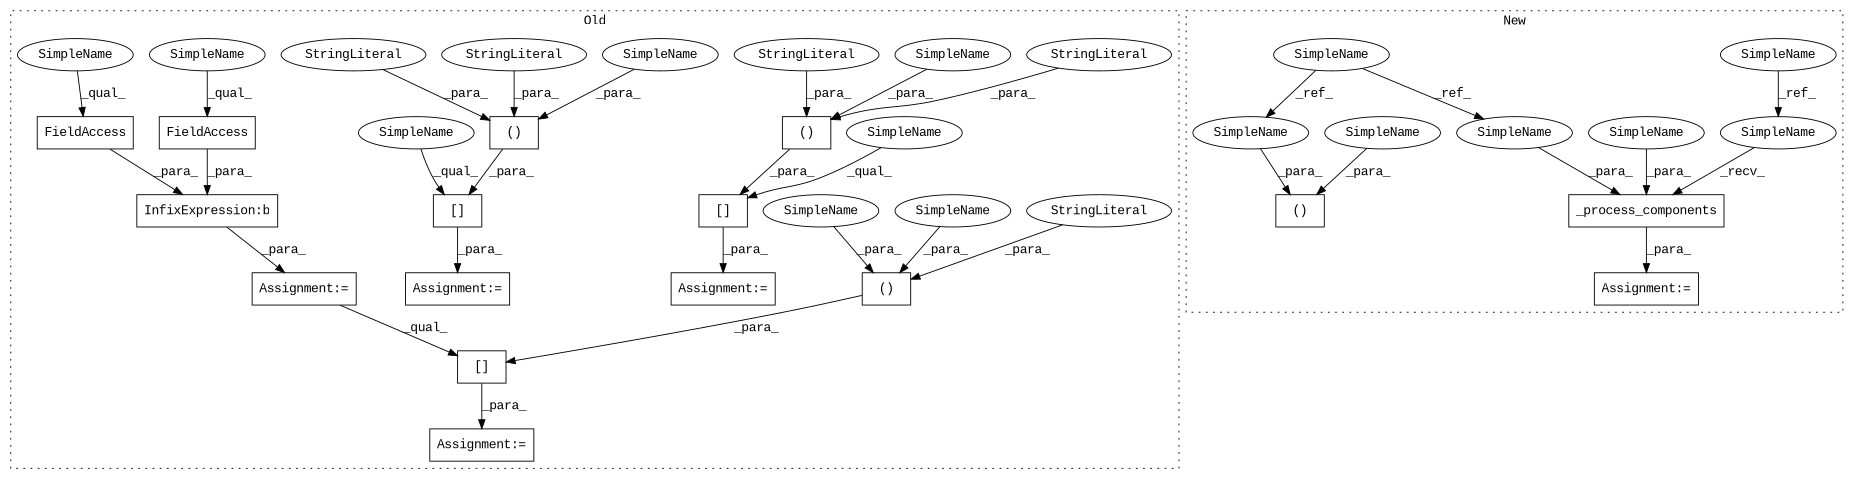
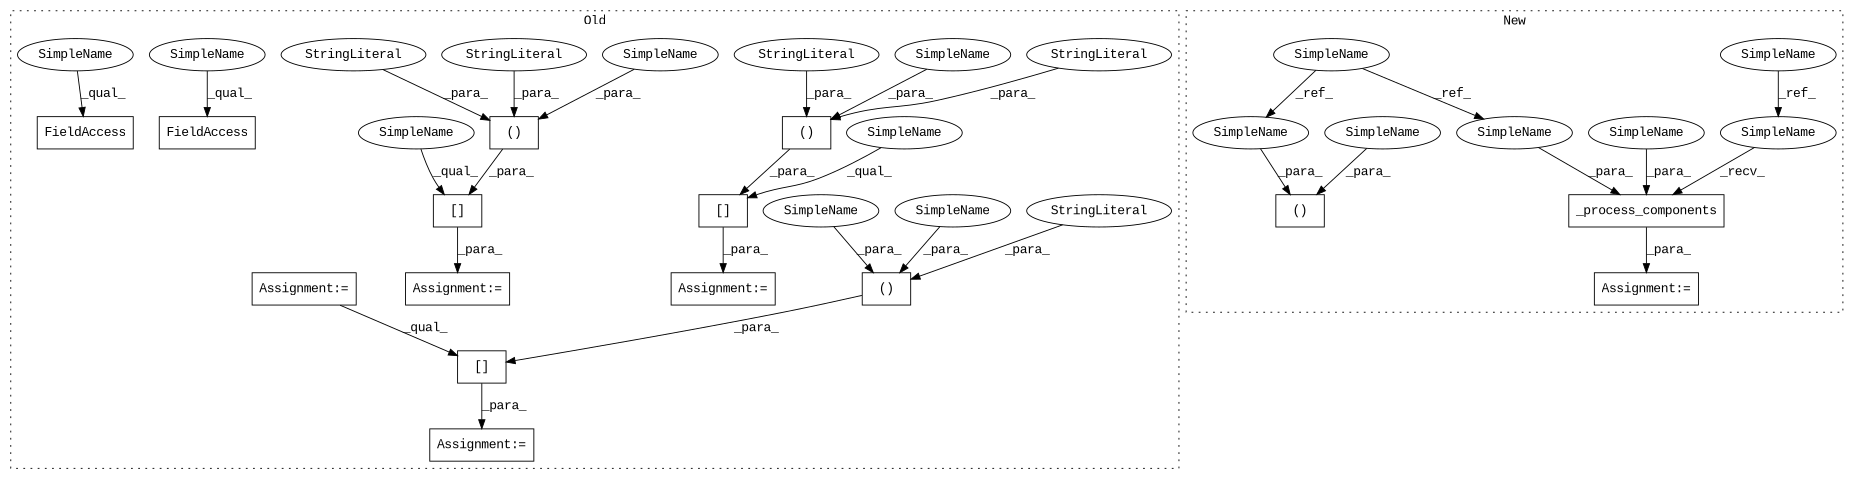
node "InfixExpression:b": removed
